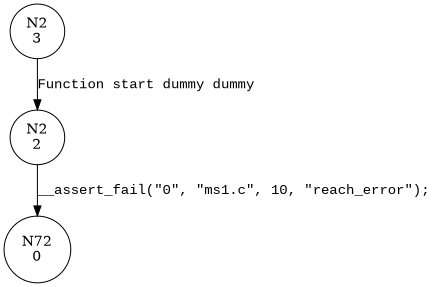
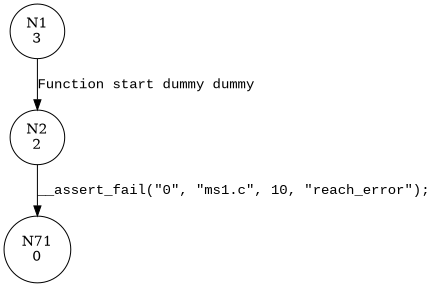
node "N2 3": label "N2 3" -> "N1 3"
node "N72 0": label "N72 0" -> "N71 0"
